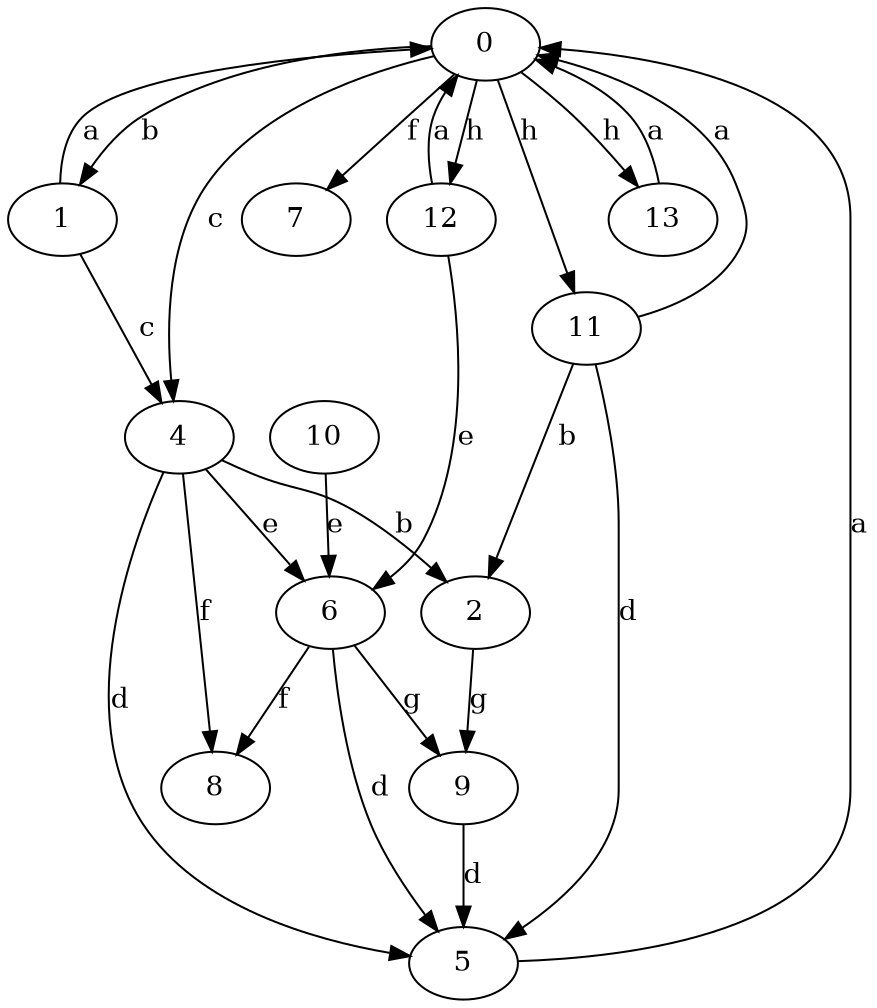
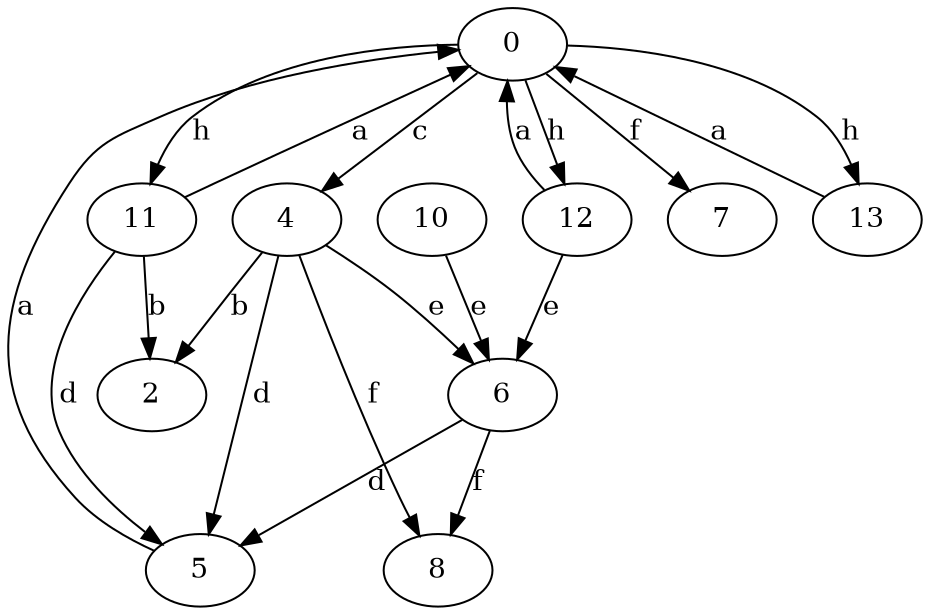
node "1": removed
node "9": removed
